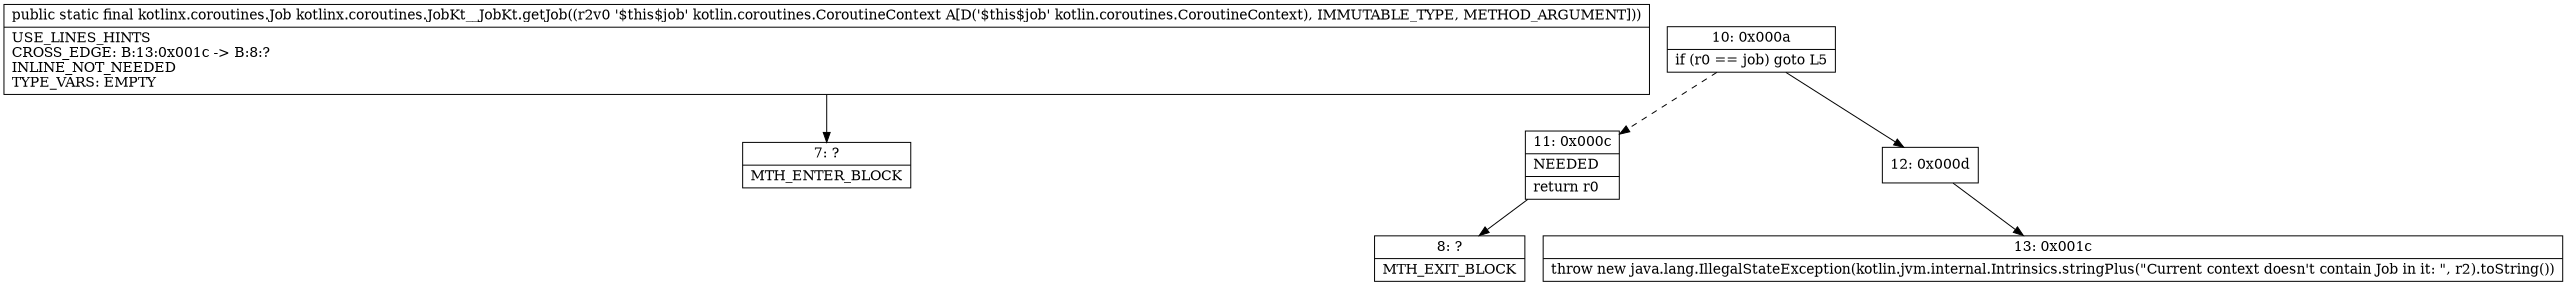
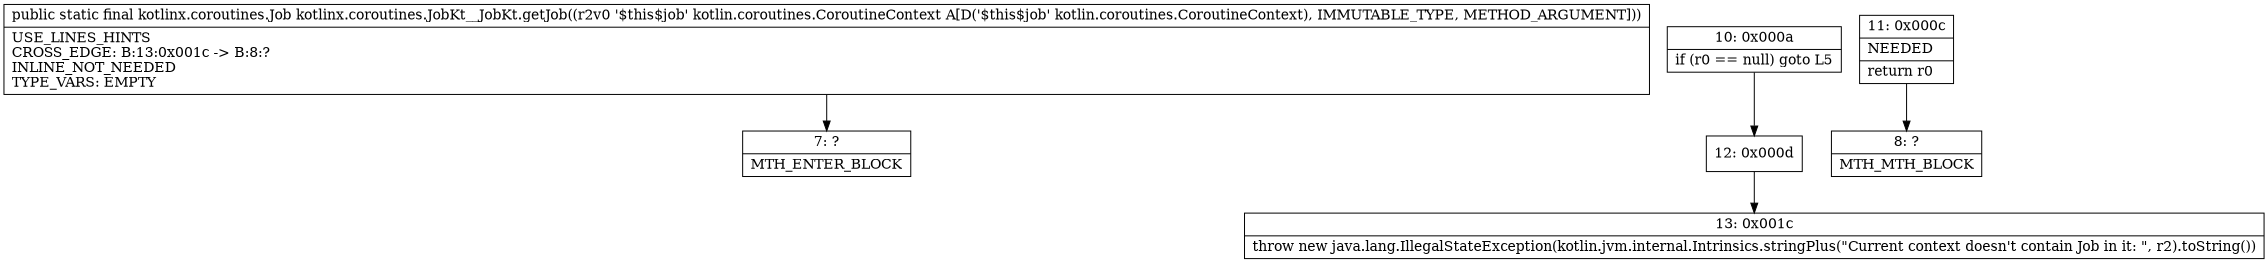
node "10: 0x000a": text "if (r0 == job) goto L5" -> "if (r0 == null) goto L5"
edge "10: 0x000a" -> "11: 0x000c": removed
node "8: ?": text "MTH_EXIT_BLOCK" -> "MTH_MTH_BLOCK"
